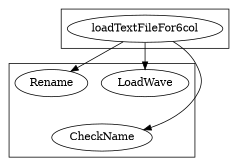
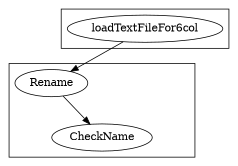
node "LoadWave": removed
edge "loadTextFileFor6col" -> "CheckName": now "Rename" -> "CheckName"
